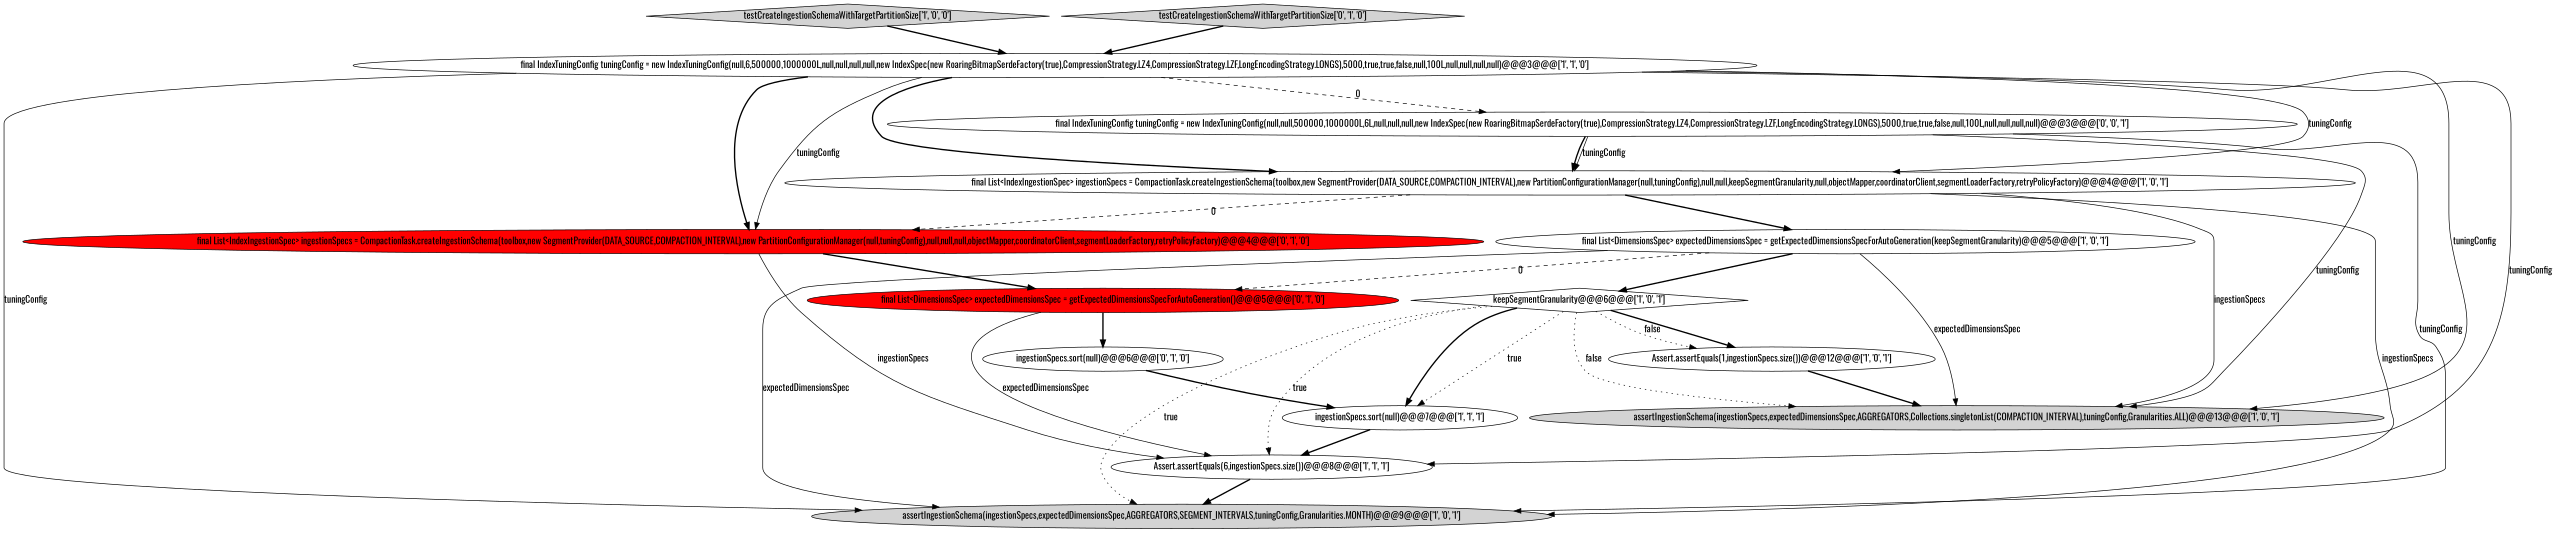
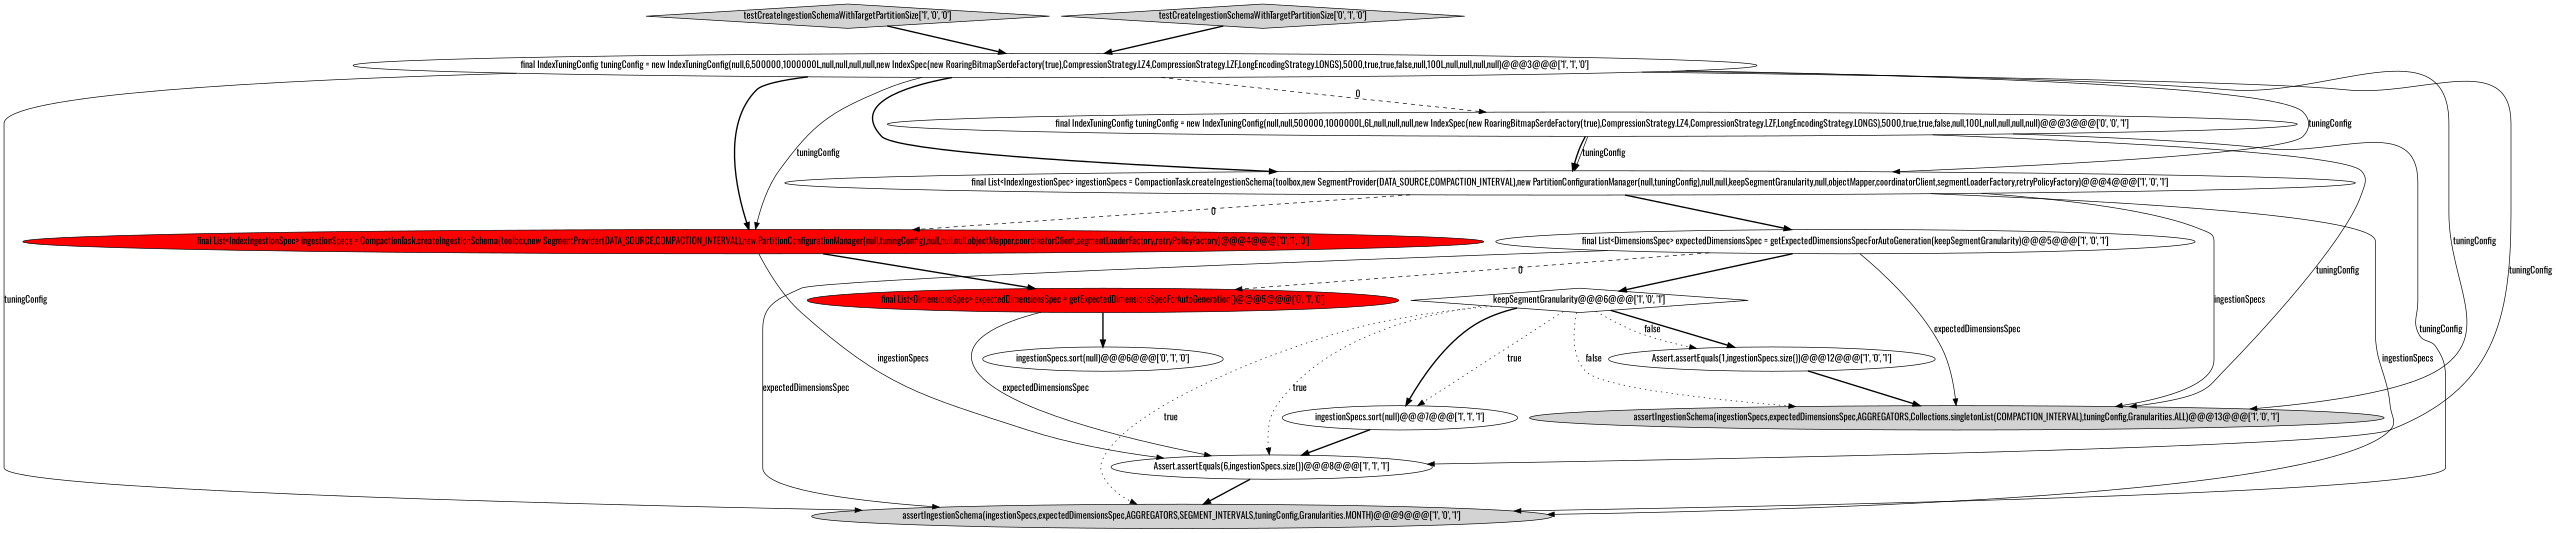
edge "ingestionSpecs.sort(null)@@@6@@@['0', '1', '0']" -> "ingestionSpecs.sort(null)@@@7@@@['1', '1', '1']": removed
